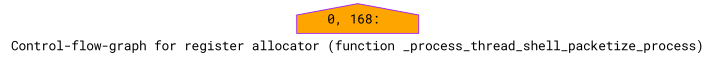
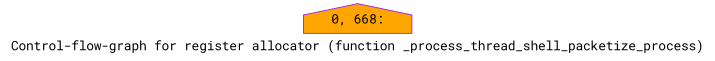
node "0, 168:": label "0, 168:" -> "0, 668:"
